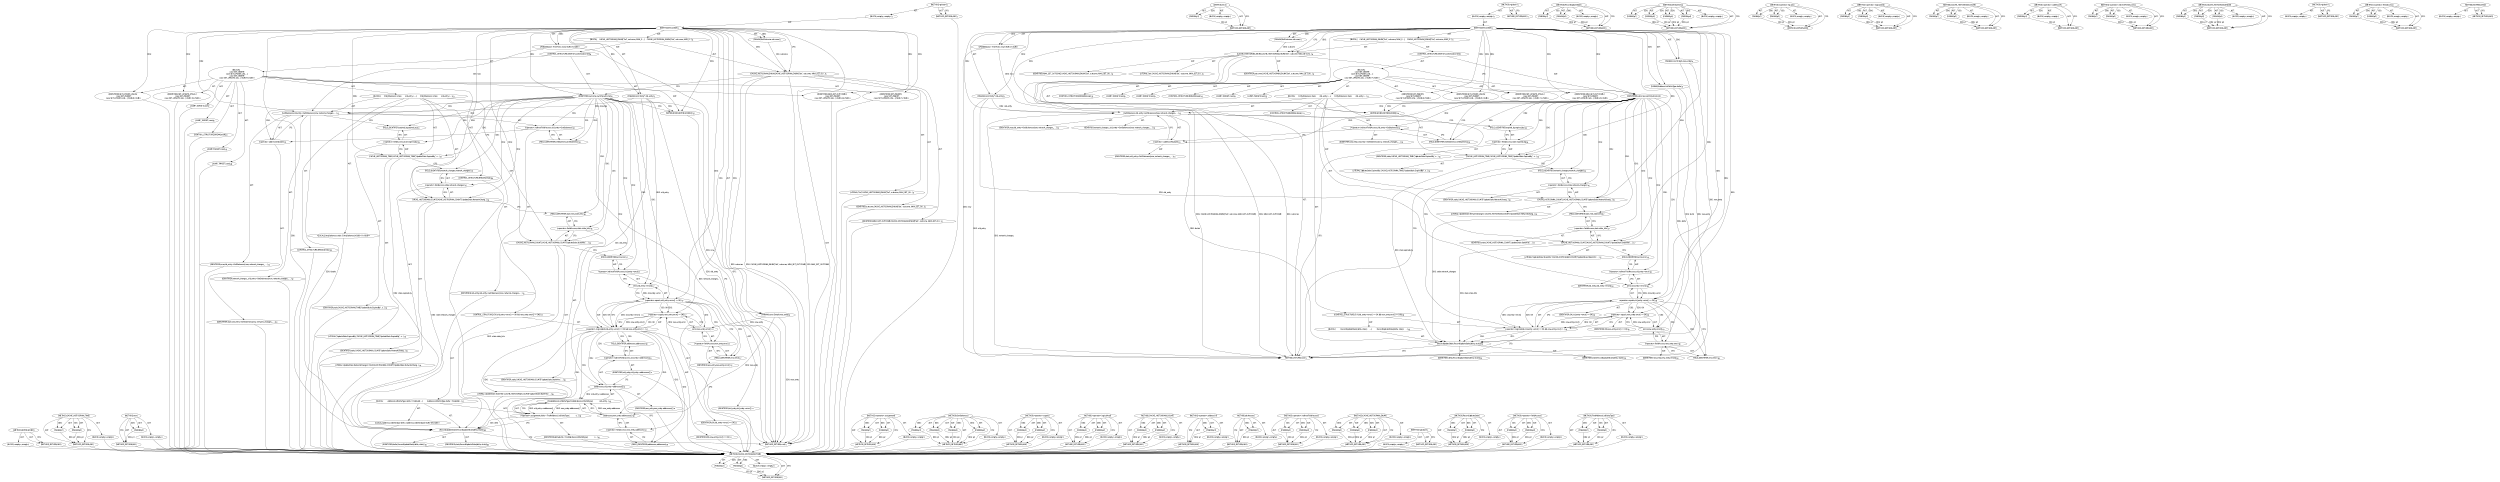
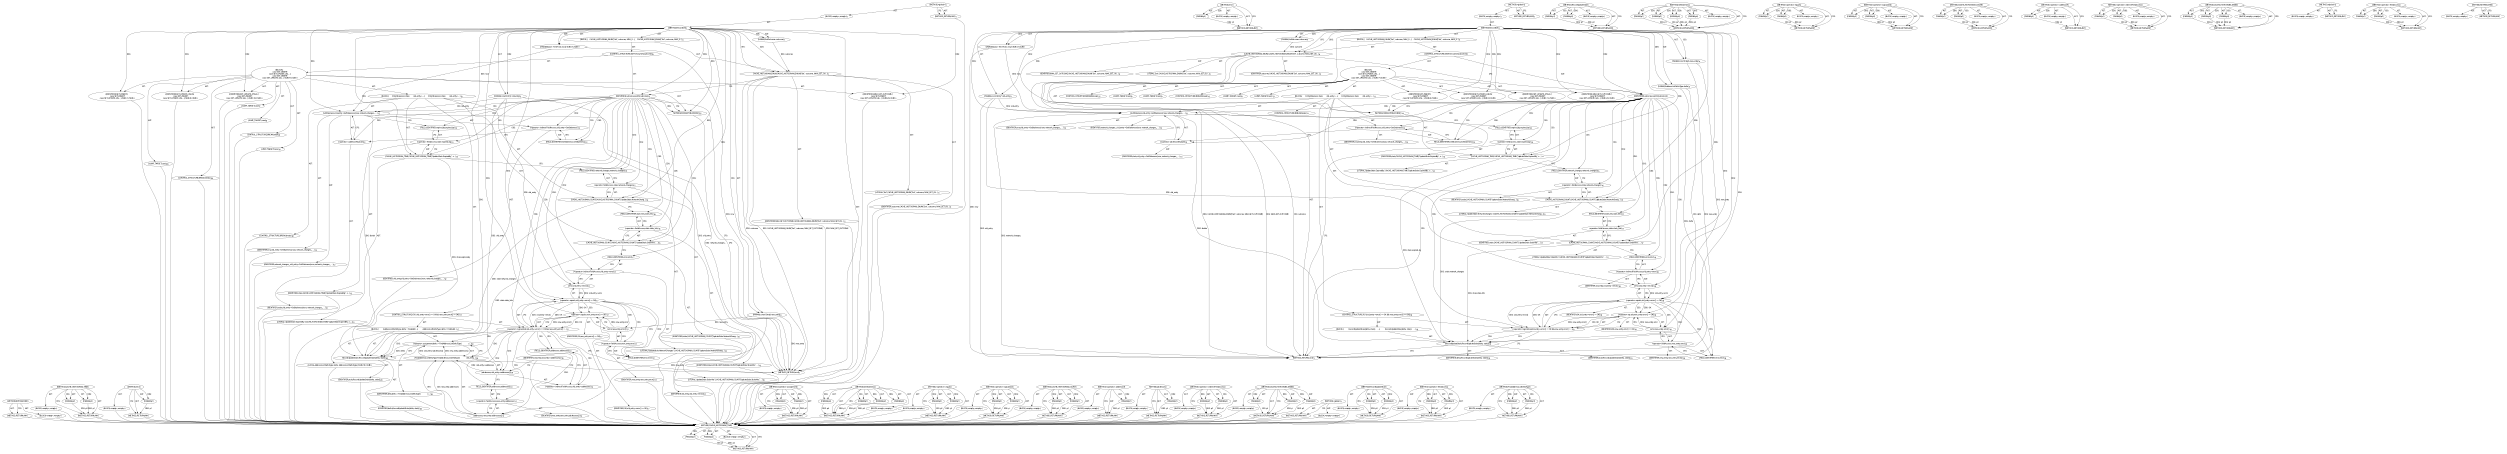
node "<(LOCAL,EntryStaleness stale: EntryStaleness)<SUB>11</SUB>>": removed
edge "(<operator>.indirectFieldAccess,old_entry->addresses)" -> "(IDENTIFIER,old_entry,old_entry->addresses())": removed, label "AST:"
edge "(addresses,old_entry->addresses())" -> "(IDENTIFIER,new_entry,new_entry.addresses())": now "(<operator>.fieldAccess,new_entry.addresses)" -> "(IDENTIFIER,new_entry,new_entry.addresses())"
